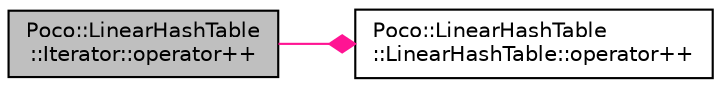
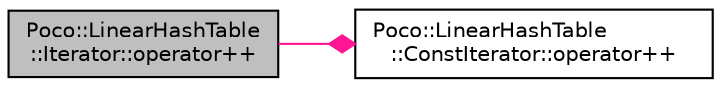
node "Poco::LinearHashTable ::LinearHashTable::operator++": label "Poco::LinearHashTable ::LinearHashTable::operator++" -> "Poco::LinearHashTable ::ConstIterator::operator++"
